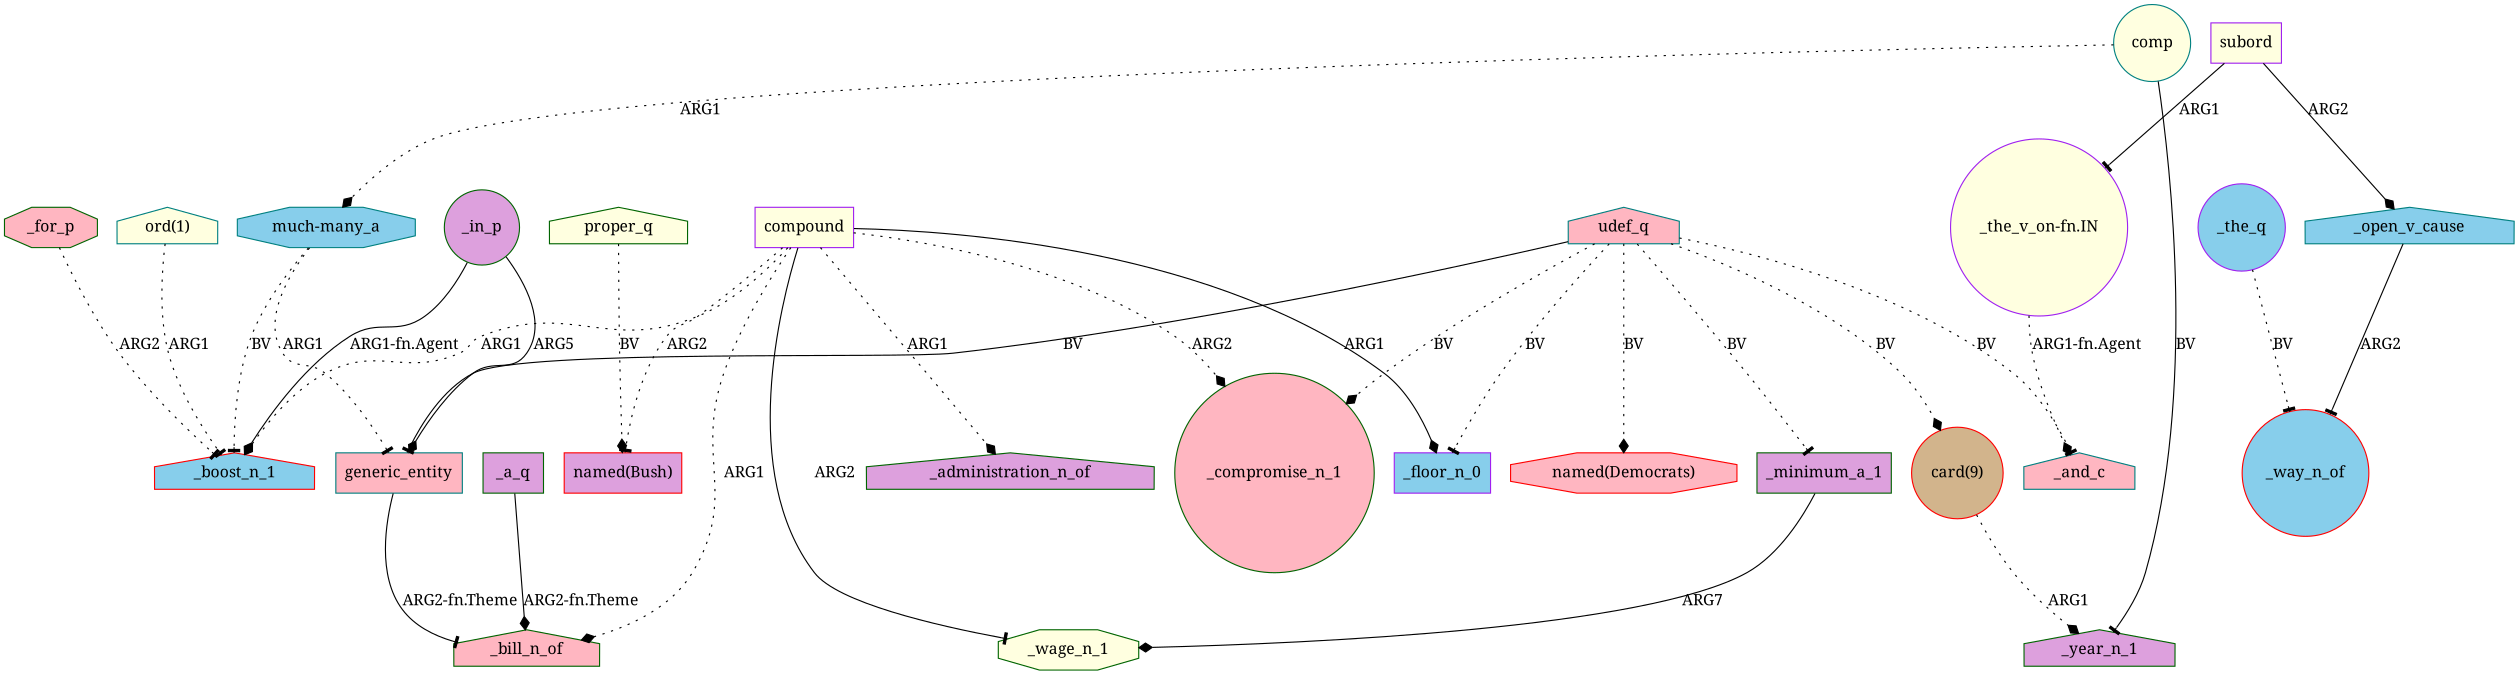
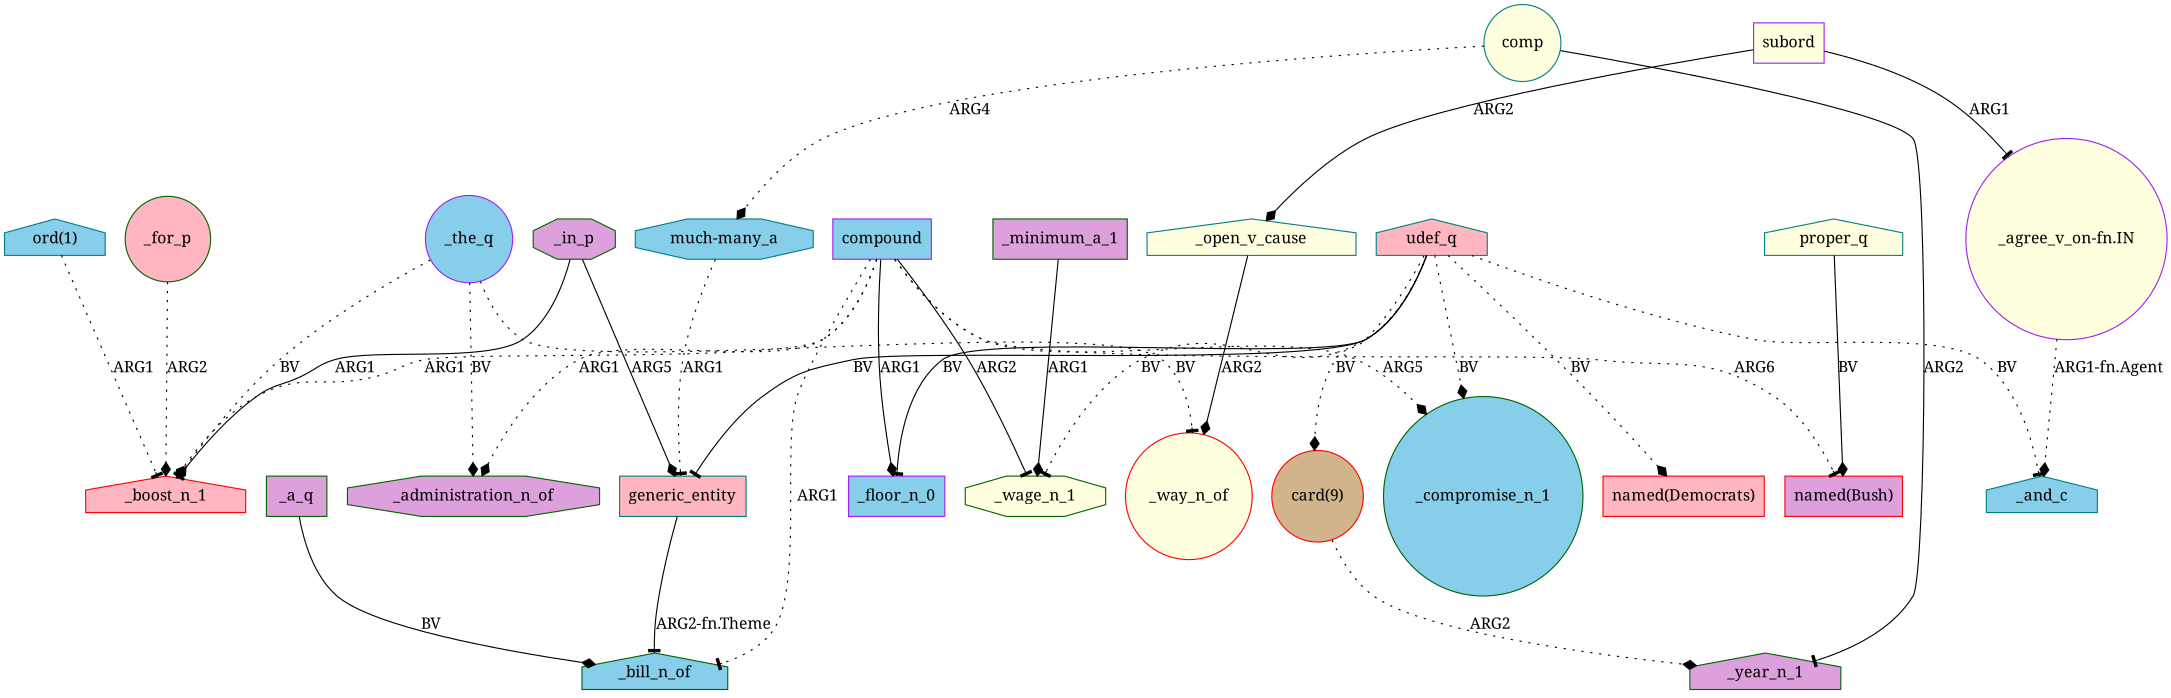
edge "comp" -> "much-many_a": label "ARG1" -> "ARG4"
node "_for_p": shape octagon -> circle
node "ord(1)": fillcolor lightyellow -> skyblue
node "_in_p": shape circle -> octagon
node "proper_q": color darkgreen -> teal
node "compound": fillcolor lightyellow -> skyblue
node "_the_v_on-fn.IN": label "_the_v_on-fn.IN" -> "_agree_v_on-fn.IN"
node "_open_v_cause": fillcolor skyblue -> lightyellow
edge "_open_v_cause" -> "_way_n_of": arrowhead tee -> diamond
edge "much-many_a" -> "_boost_n_1": now "_the_q" -> "_boost_n_1"
edge "proper_q" -> "named(Bush)": style dotted -> solid
edge "udef_q" -> "_floor_n_0": style dotted -> solid
edge "_in_p" -> "_boost_n_1": label "ARG1-fn.Agent" -> "ARG1"
edge "compound" -> "named(Bush)": label "ARG2" -> "ARG6"
edge "compound" -> "_compromise_n_1": label "ARG2" -> "ARG5"
edge "udef_q" -> "_minimum_a_1": now "udef_q" -> "_wage_n_1"
edge "comp" -> "_year_n_1": label "BV" -> "ARG2"
edge "_for_p" -> "_boost_n_1": arrowhead tee -> diamond
edge "_the_q" -> "_administration_n_of": added, label "BV"
edge "compound" -> "_bill_n_of": arrowhead diamond -> tee
node "_boost_n_1": fillcolor skyblue -> lightpink
node "_administration_n_of": shape house -> octagon
node "_compromise_n_1": fillcolor lightpink -> skyblue
node "named(Democrats)": shape octagon -> box
node "_and_c": fillcolor lightpink -> skyblue
node "_way_n_of": fillcolor skyblue -> lightyellow
edge "_a_q" -> "_bill_n_of": label "ARG2-fn.Theme" -> "BV"
edge "_minimum_a_1" -> "_wage_n_1": label "ARG7" -> "ARG1"
edge "card(9)" -> "_year_n_1": label "ARG1" -> "ARG2"
node "_bill_n_of": fillcolor lightpink -> skyblue
